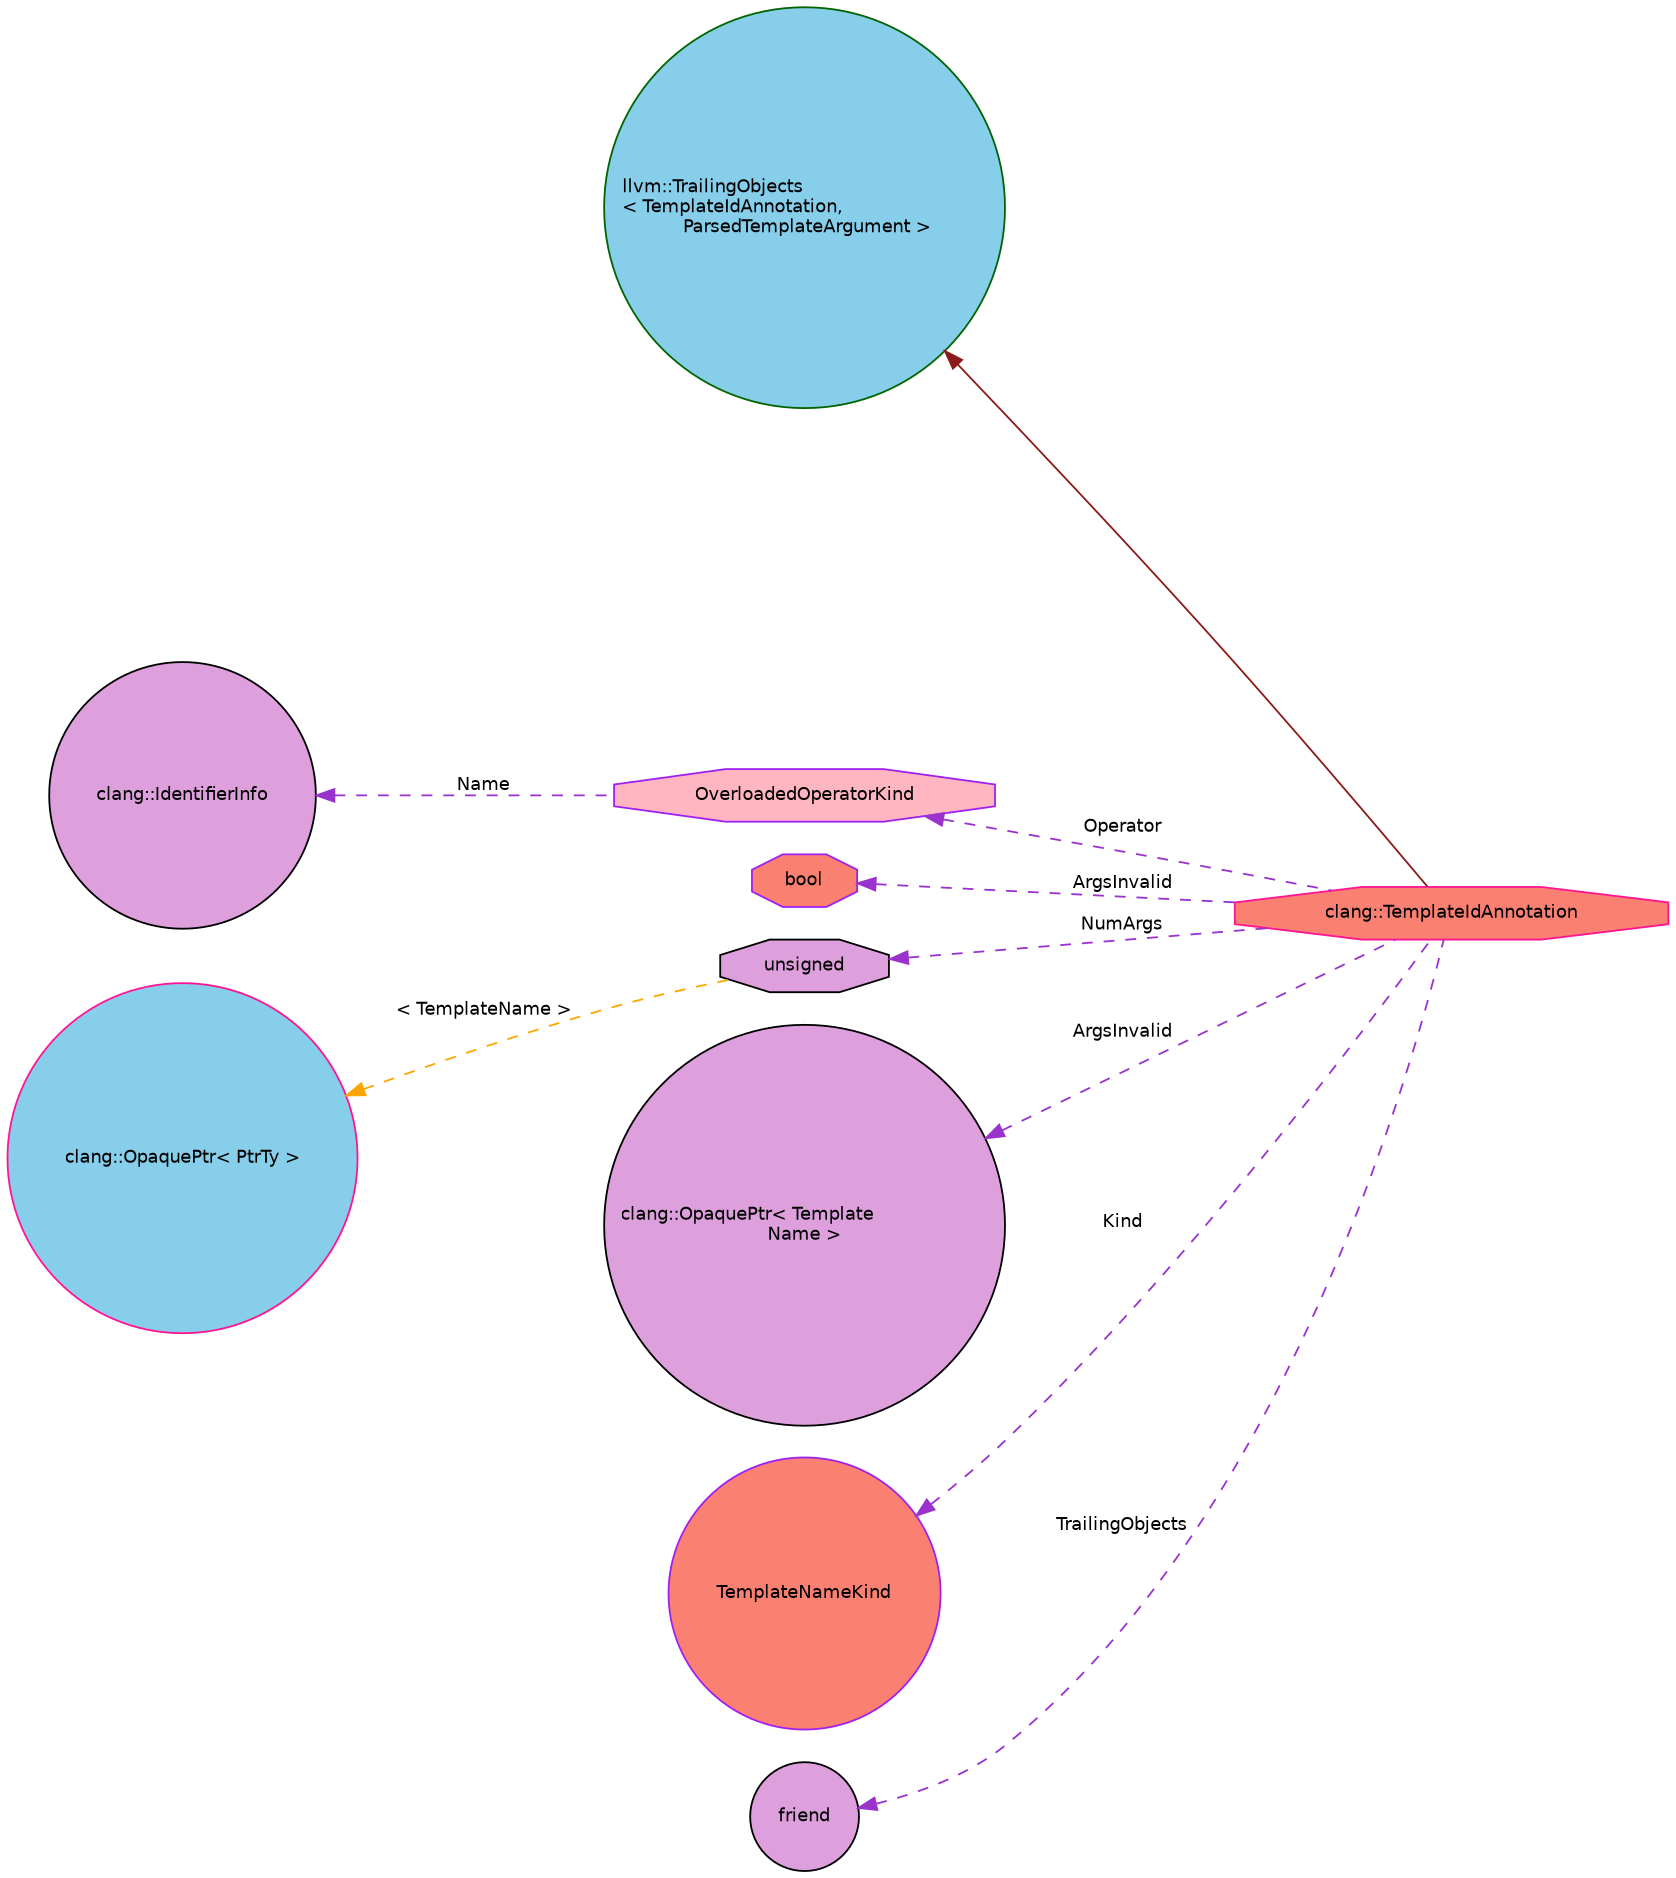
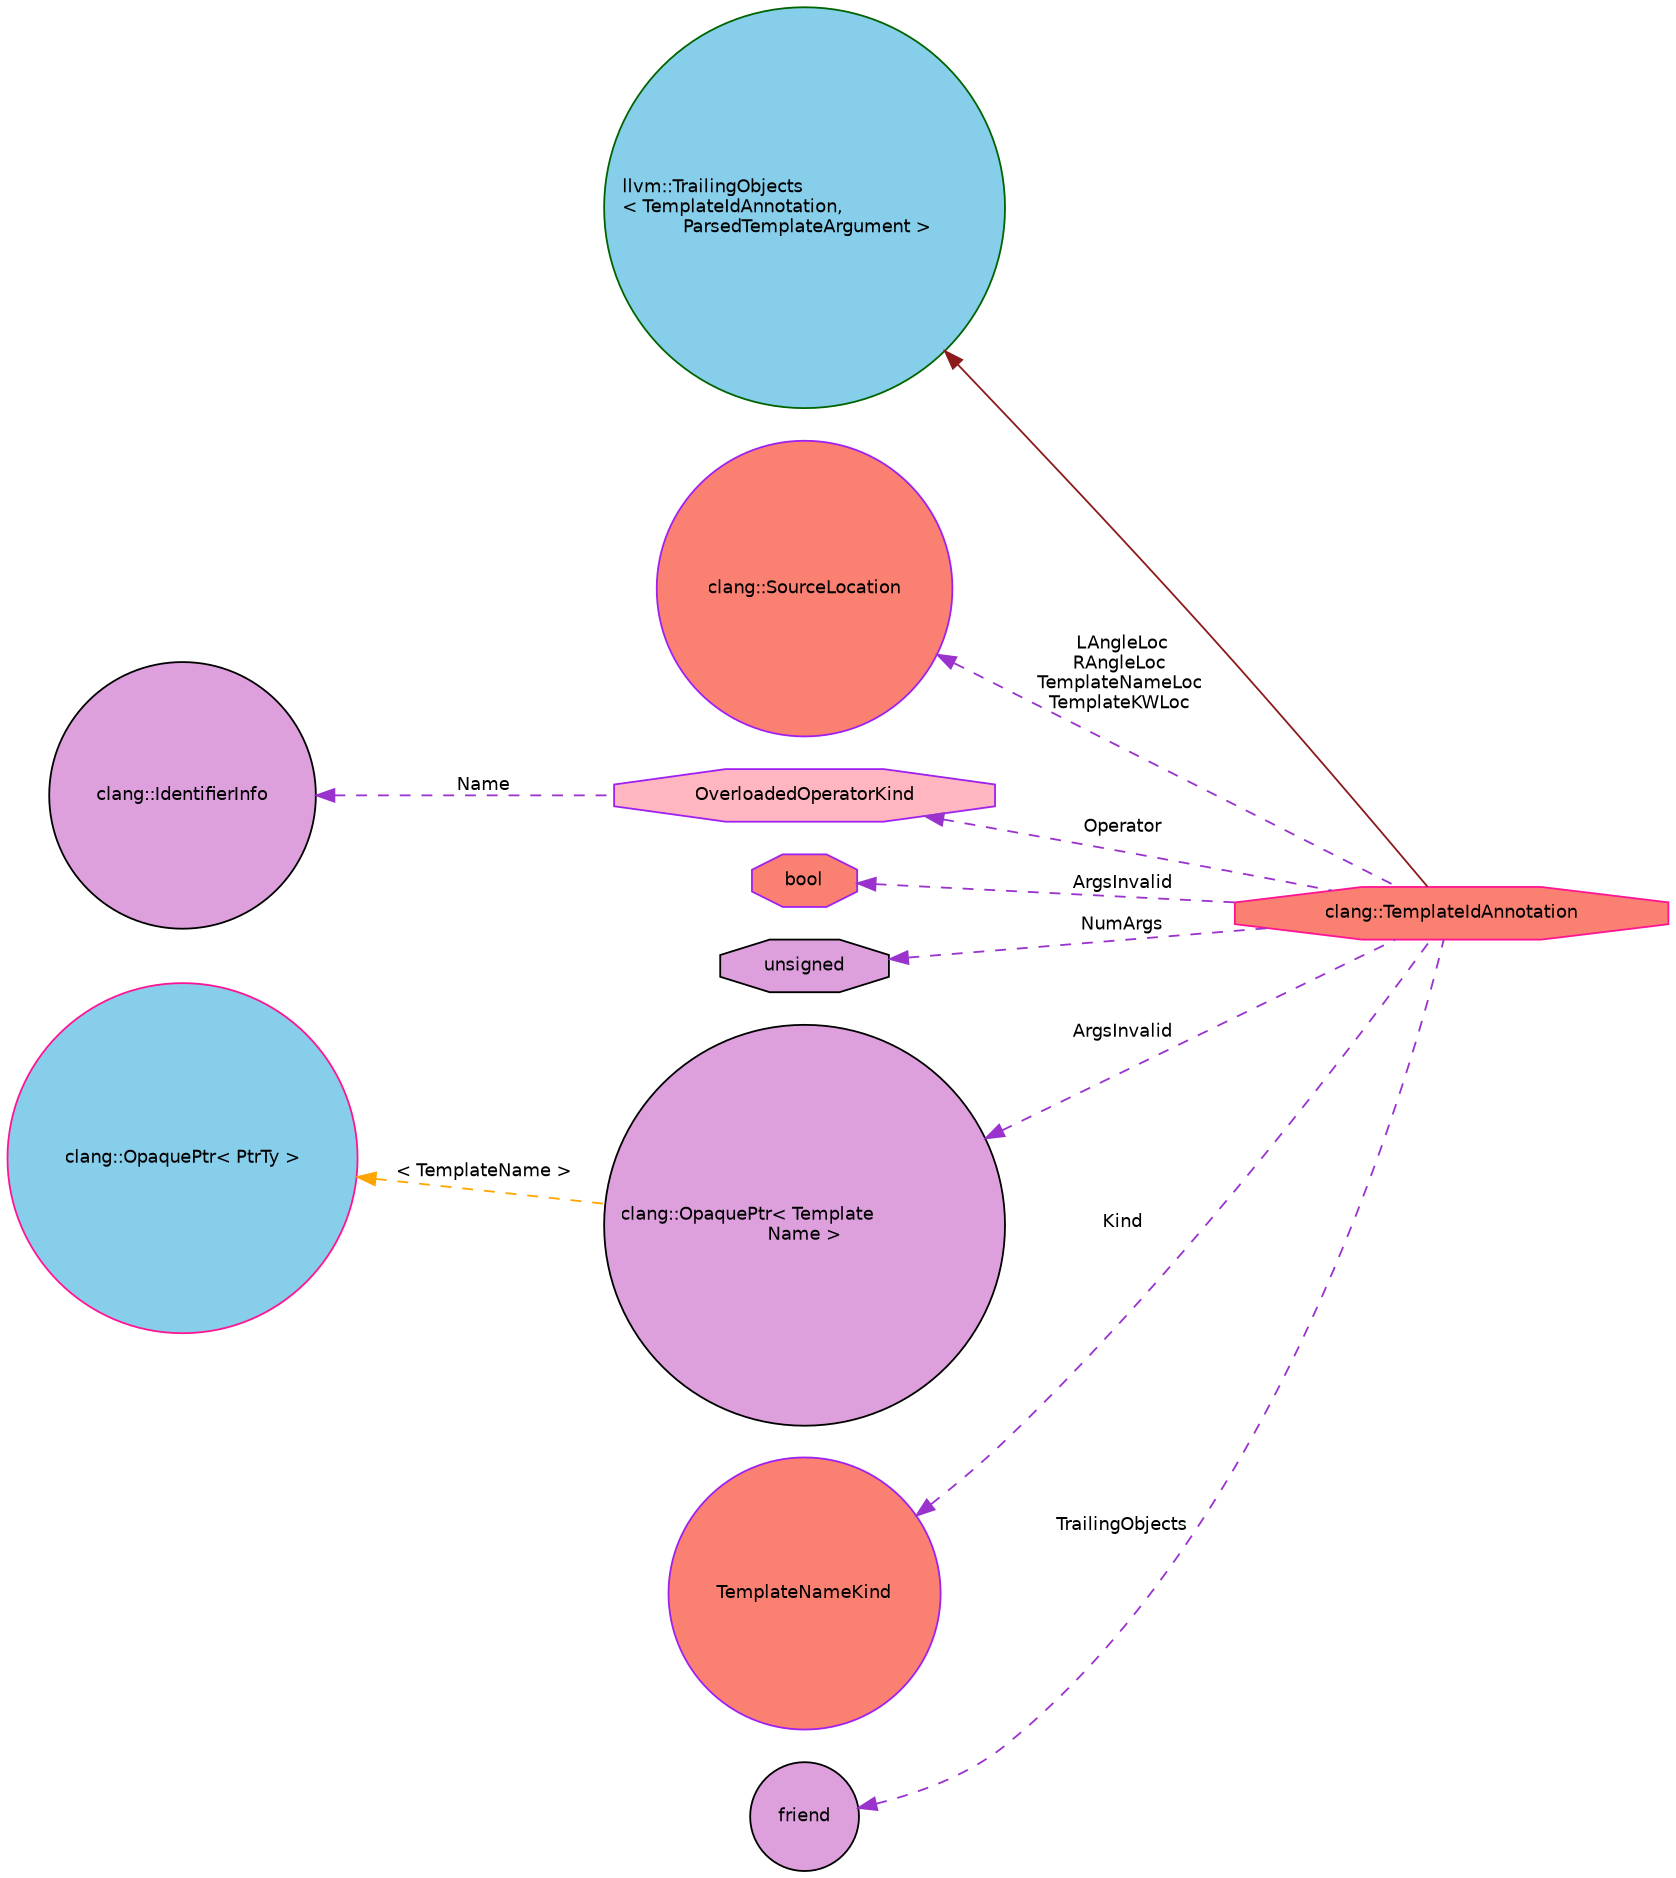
node "clang::SourceLocation": added
edge "unsigned" -> "clang::OpaquePtr< PtrTy >": now "clang::OpaquePtr< Template Name >" -> "clang::OpaquePtr< PtrTy >"
